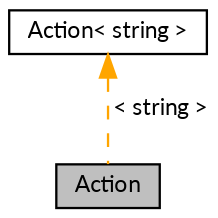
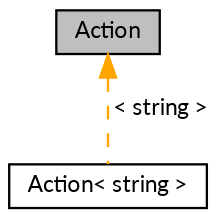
edge "Action" -> "Action< string >": reversed
